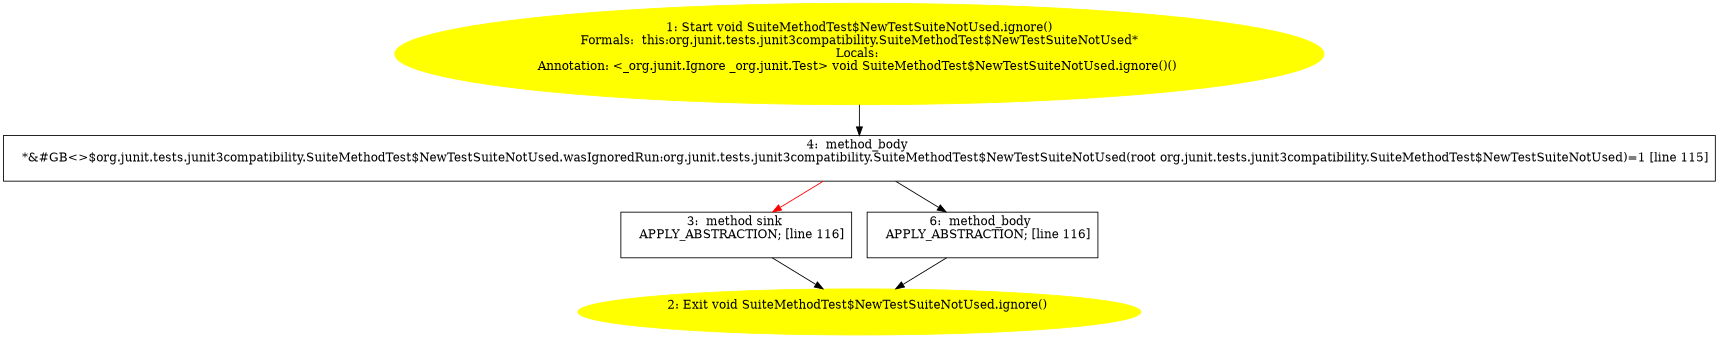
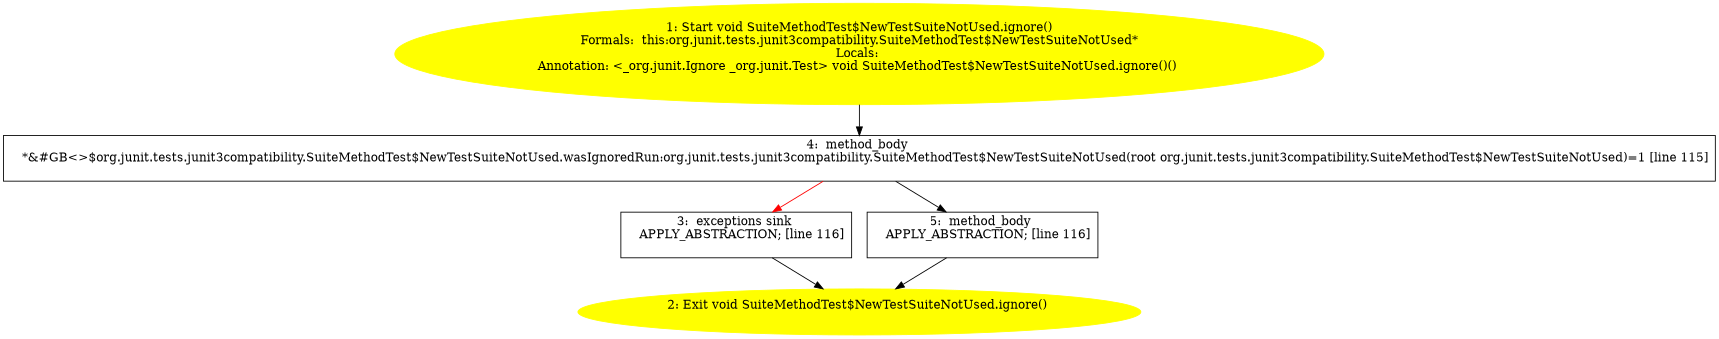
node "3:  method sink APPLY_ABSTRACTION; [line 116]": label "3:  method sink APPLY_ABSTRACTION; [line 116]" -> "3:  exceptions sink APPLY_ABSTRACTION; [line 116]"
node "6:  method_body APPLY_ABSTRACTION; [line 116]": label "6:  method_body APPLY_ABSTRACTION; [line 116]" -> "5:  method_body APPLY_ABSTRACTION; [line 116]"
